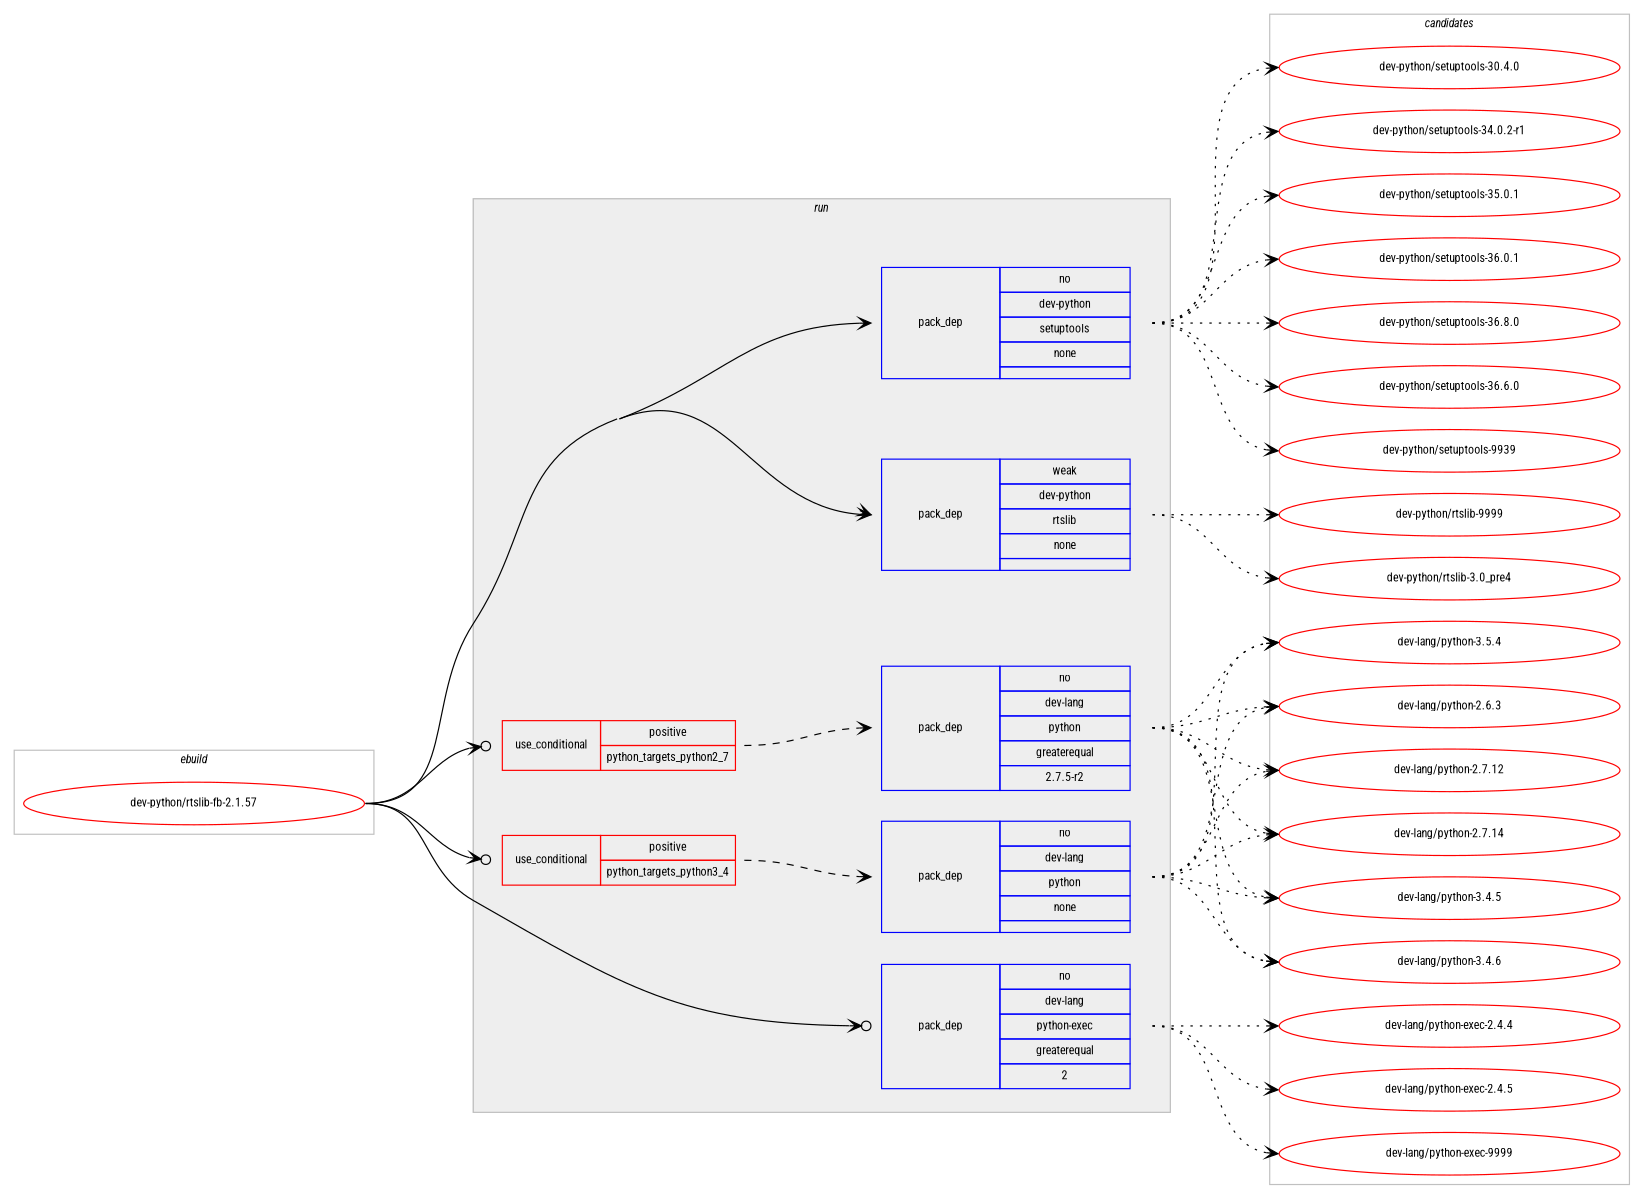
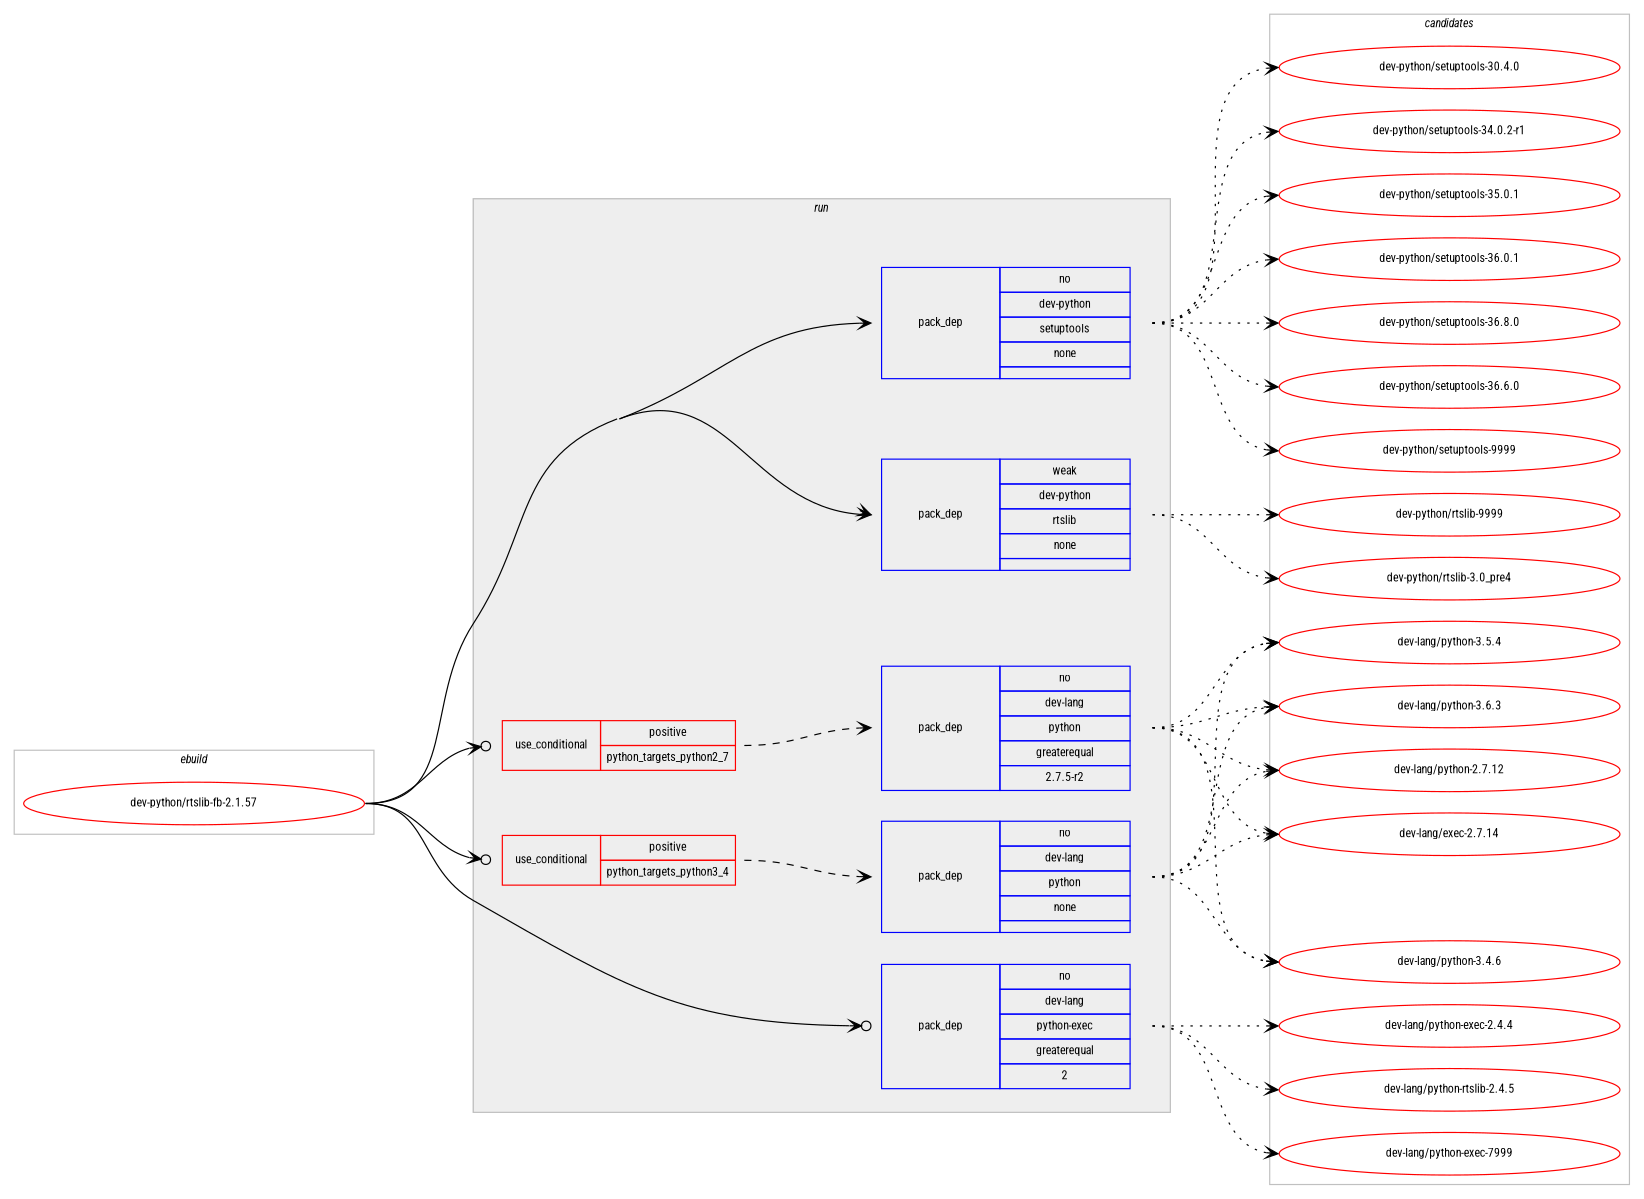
node "dev-python/setuptools-9939": label "dev-python/setuptools-9939" -> "dev-python/setuptools-9999"
node "dev-lang/python-2.6.3": label "dev-lang/python-2.6.3" -> "dev-lang/python-3.6.3"
node "dev-lang/python-2.7.14": label "dev-lang/python-2.7.14" -> "dev-lang/exec-2.7.14"
node "dev-lang/python-3.4.5": removed
node "dev-lang/python-exec-2.4.5": label "dev-lang/python-exec-2.4.5" -> "dev-lang/python-rtslib-2.4.5"
node "dev-lang/python-exec-9999": label "dev-lang/python-exec-9999" -> "dev-lang/python-exec-7999"
